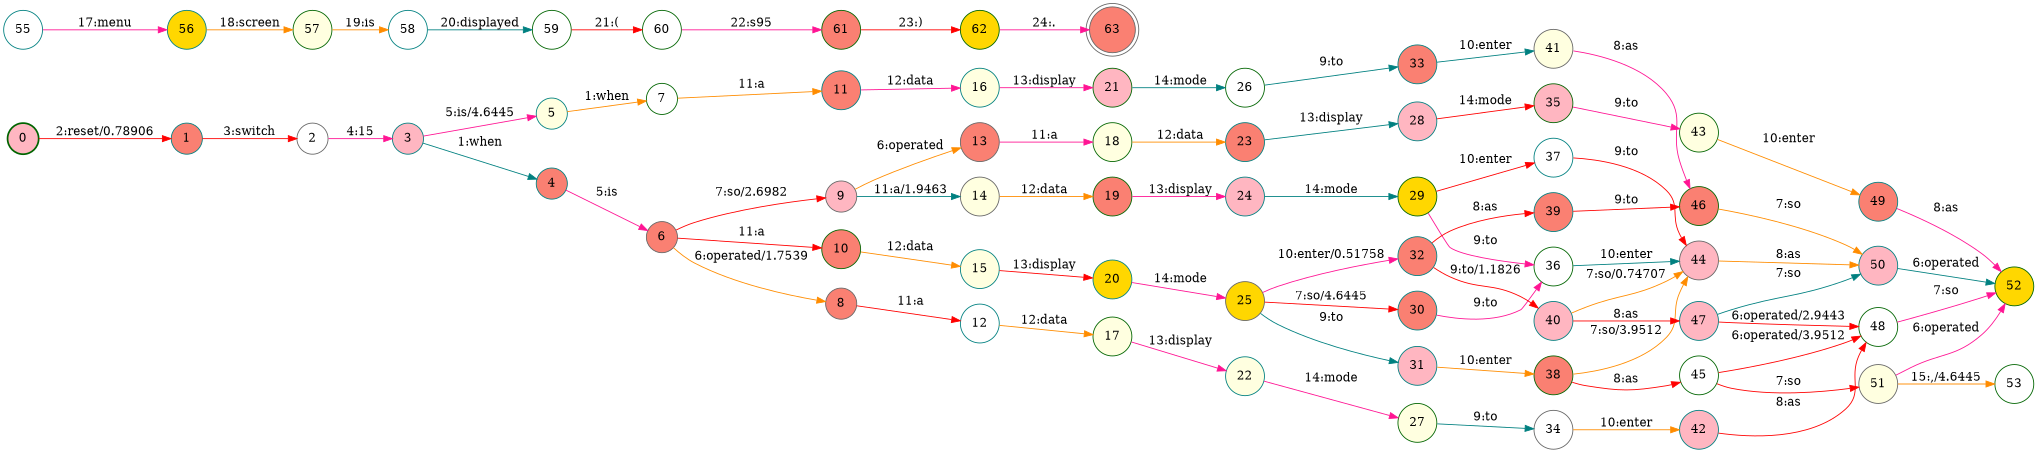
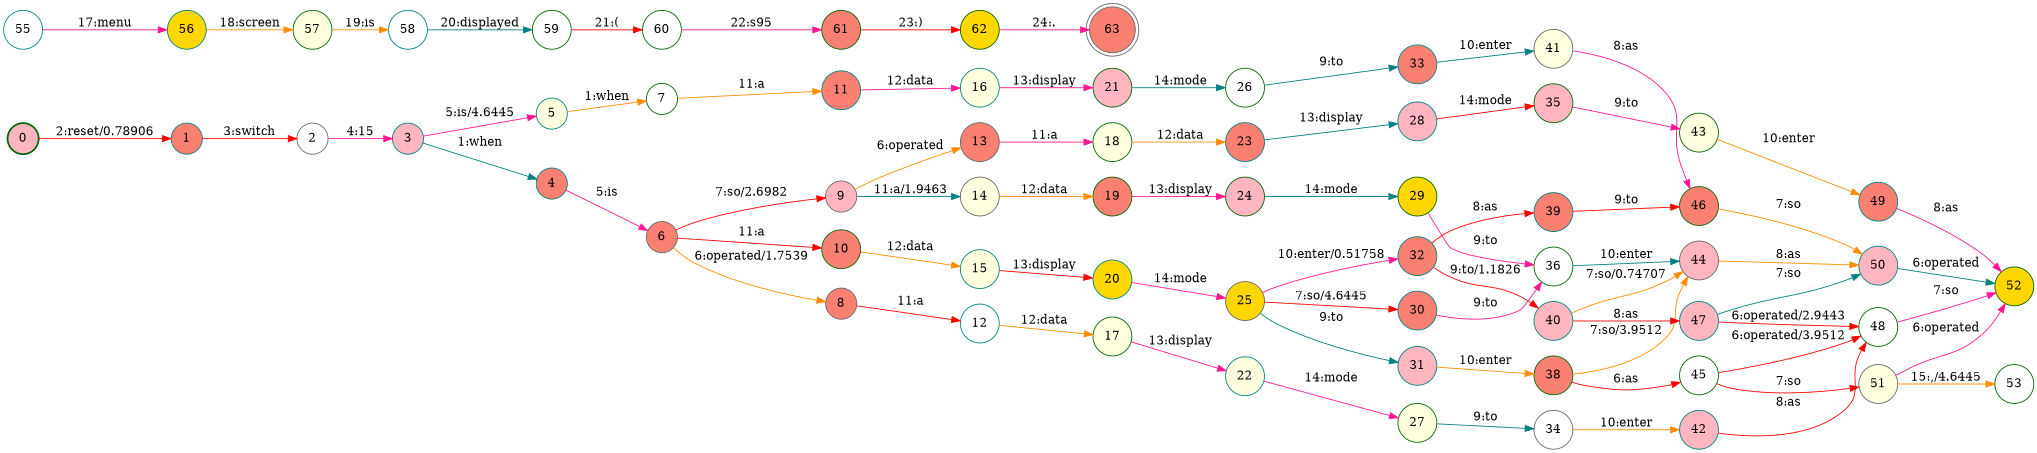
node "37": removed
node "24": color teal -> darkgreen
edge "38" -> "45": label "8:as" -> "6:as"
